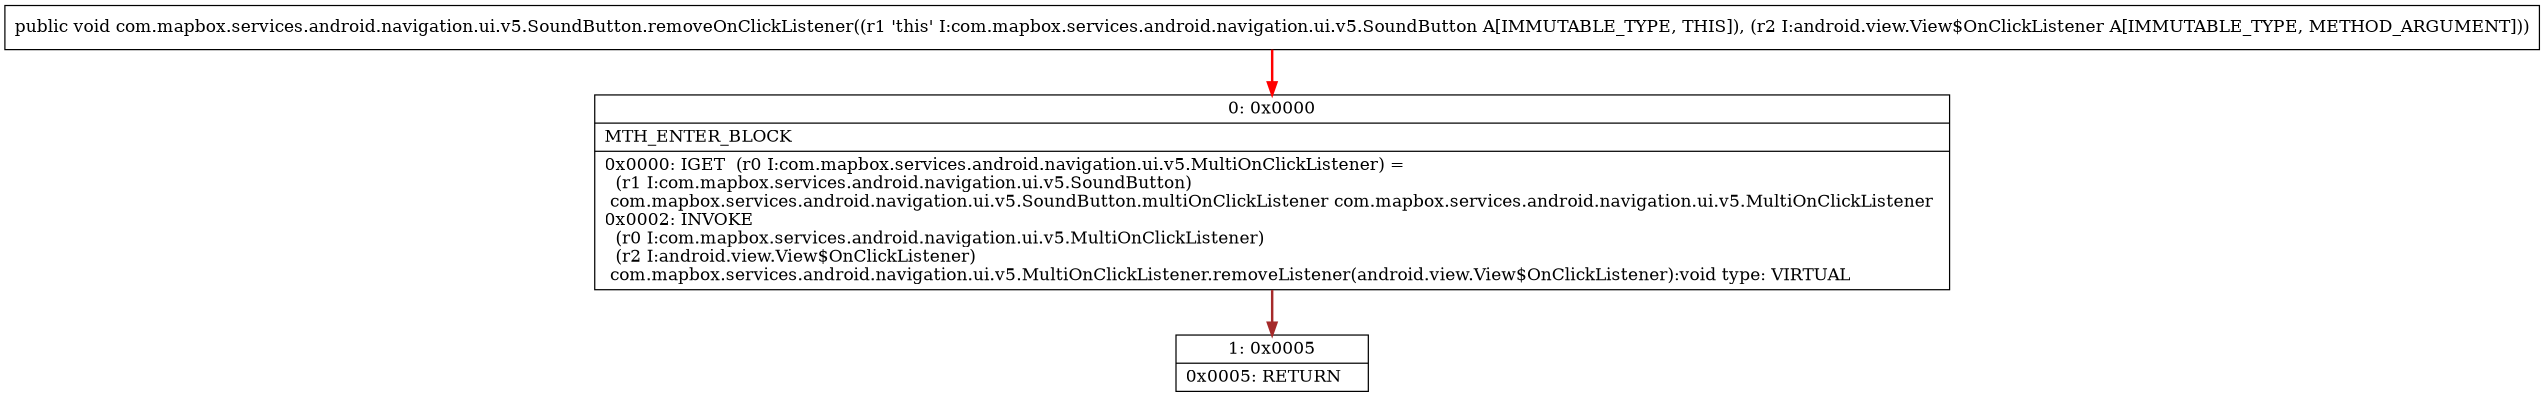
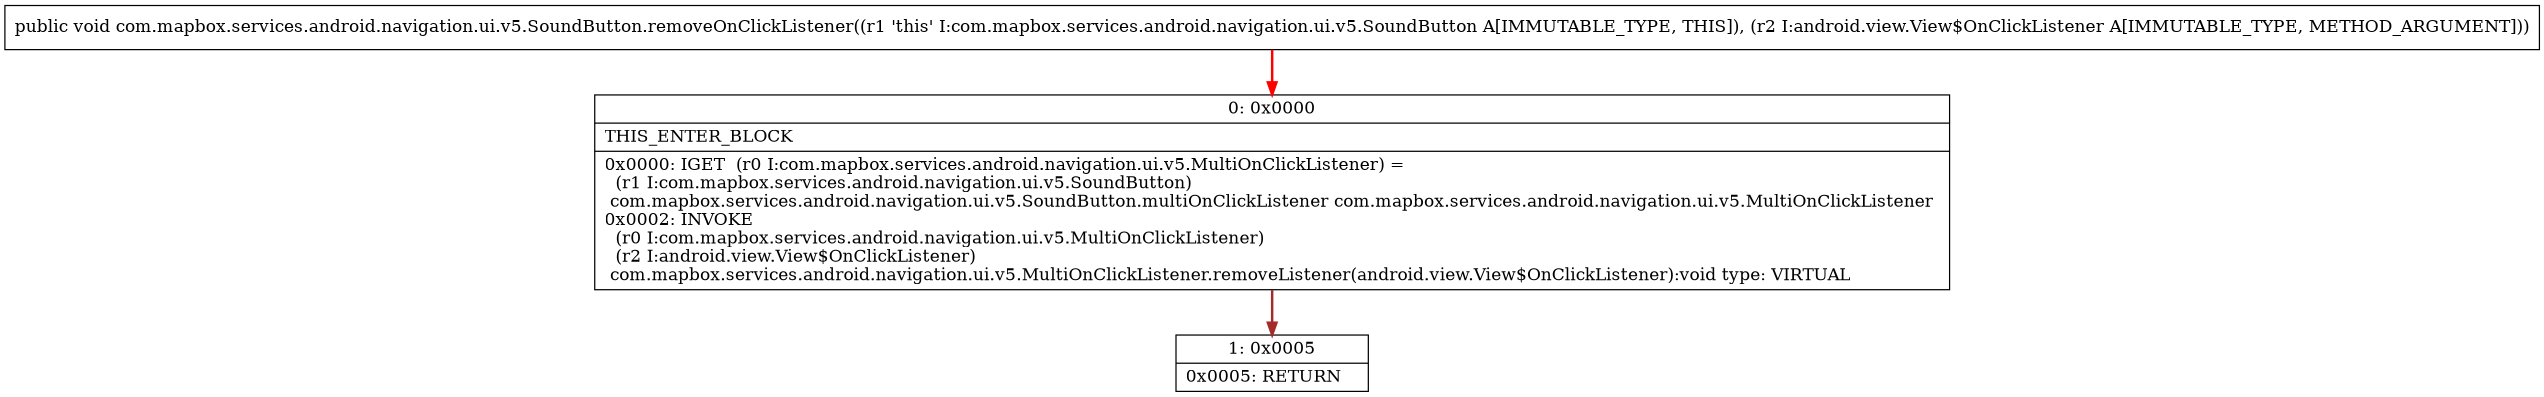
node "0: 0x0000": text "MTH_ENTER_BLOCK" -> "THIS_ENTER_BLOCK"
